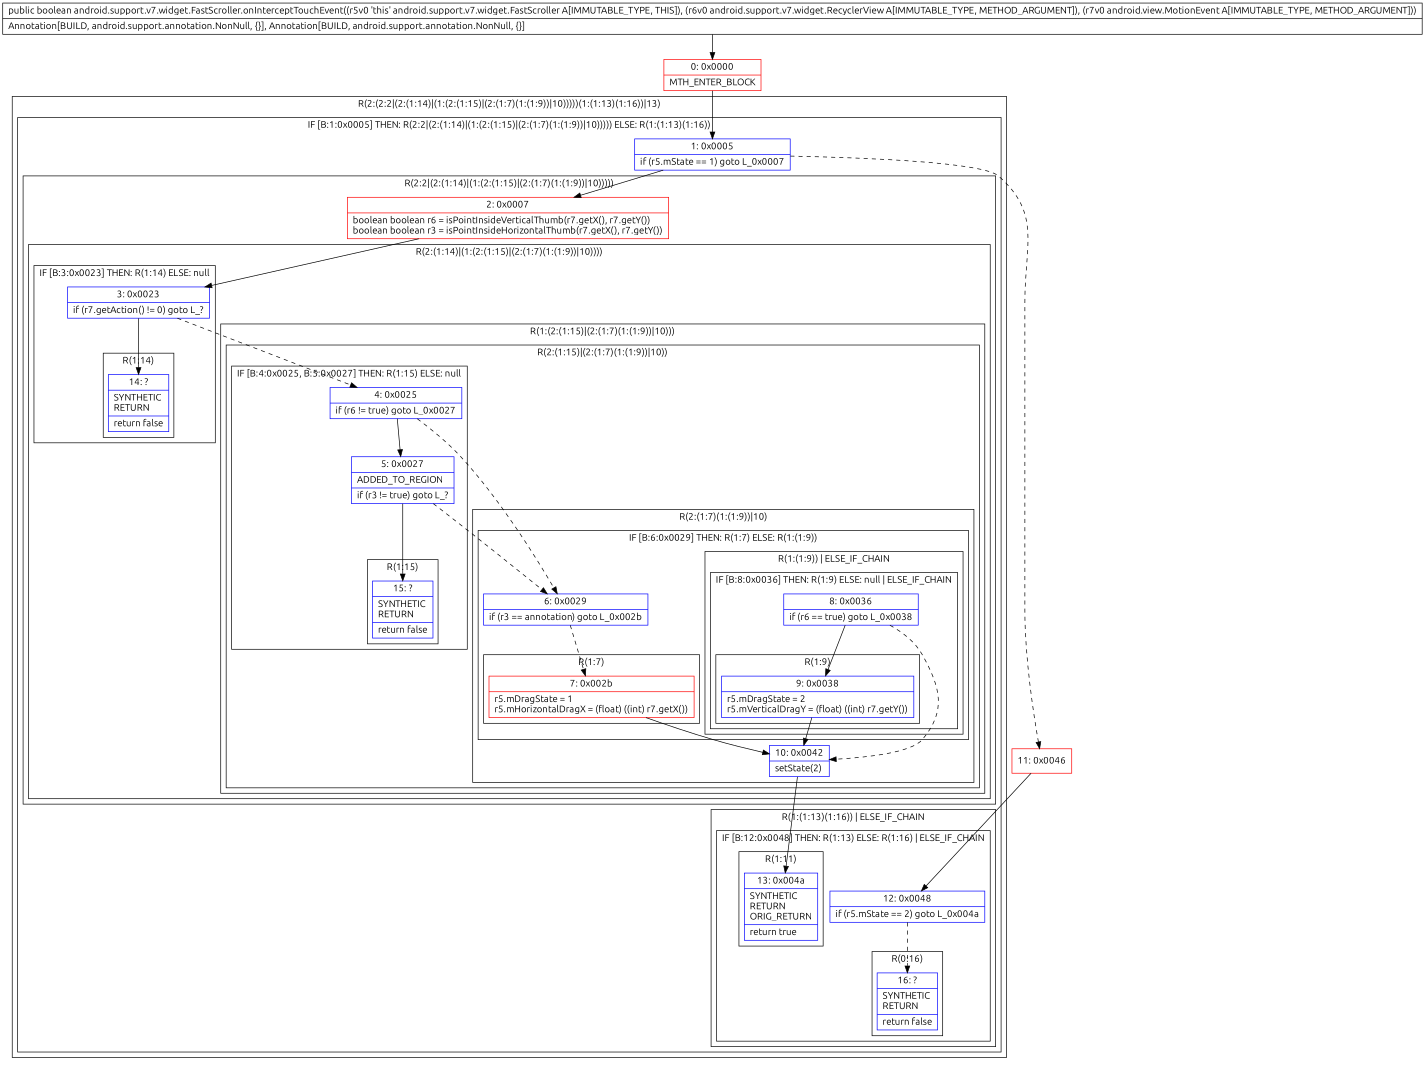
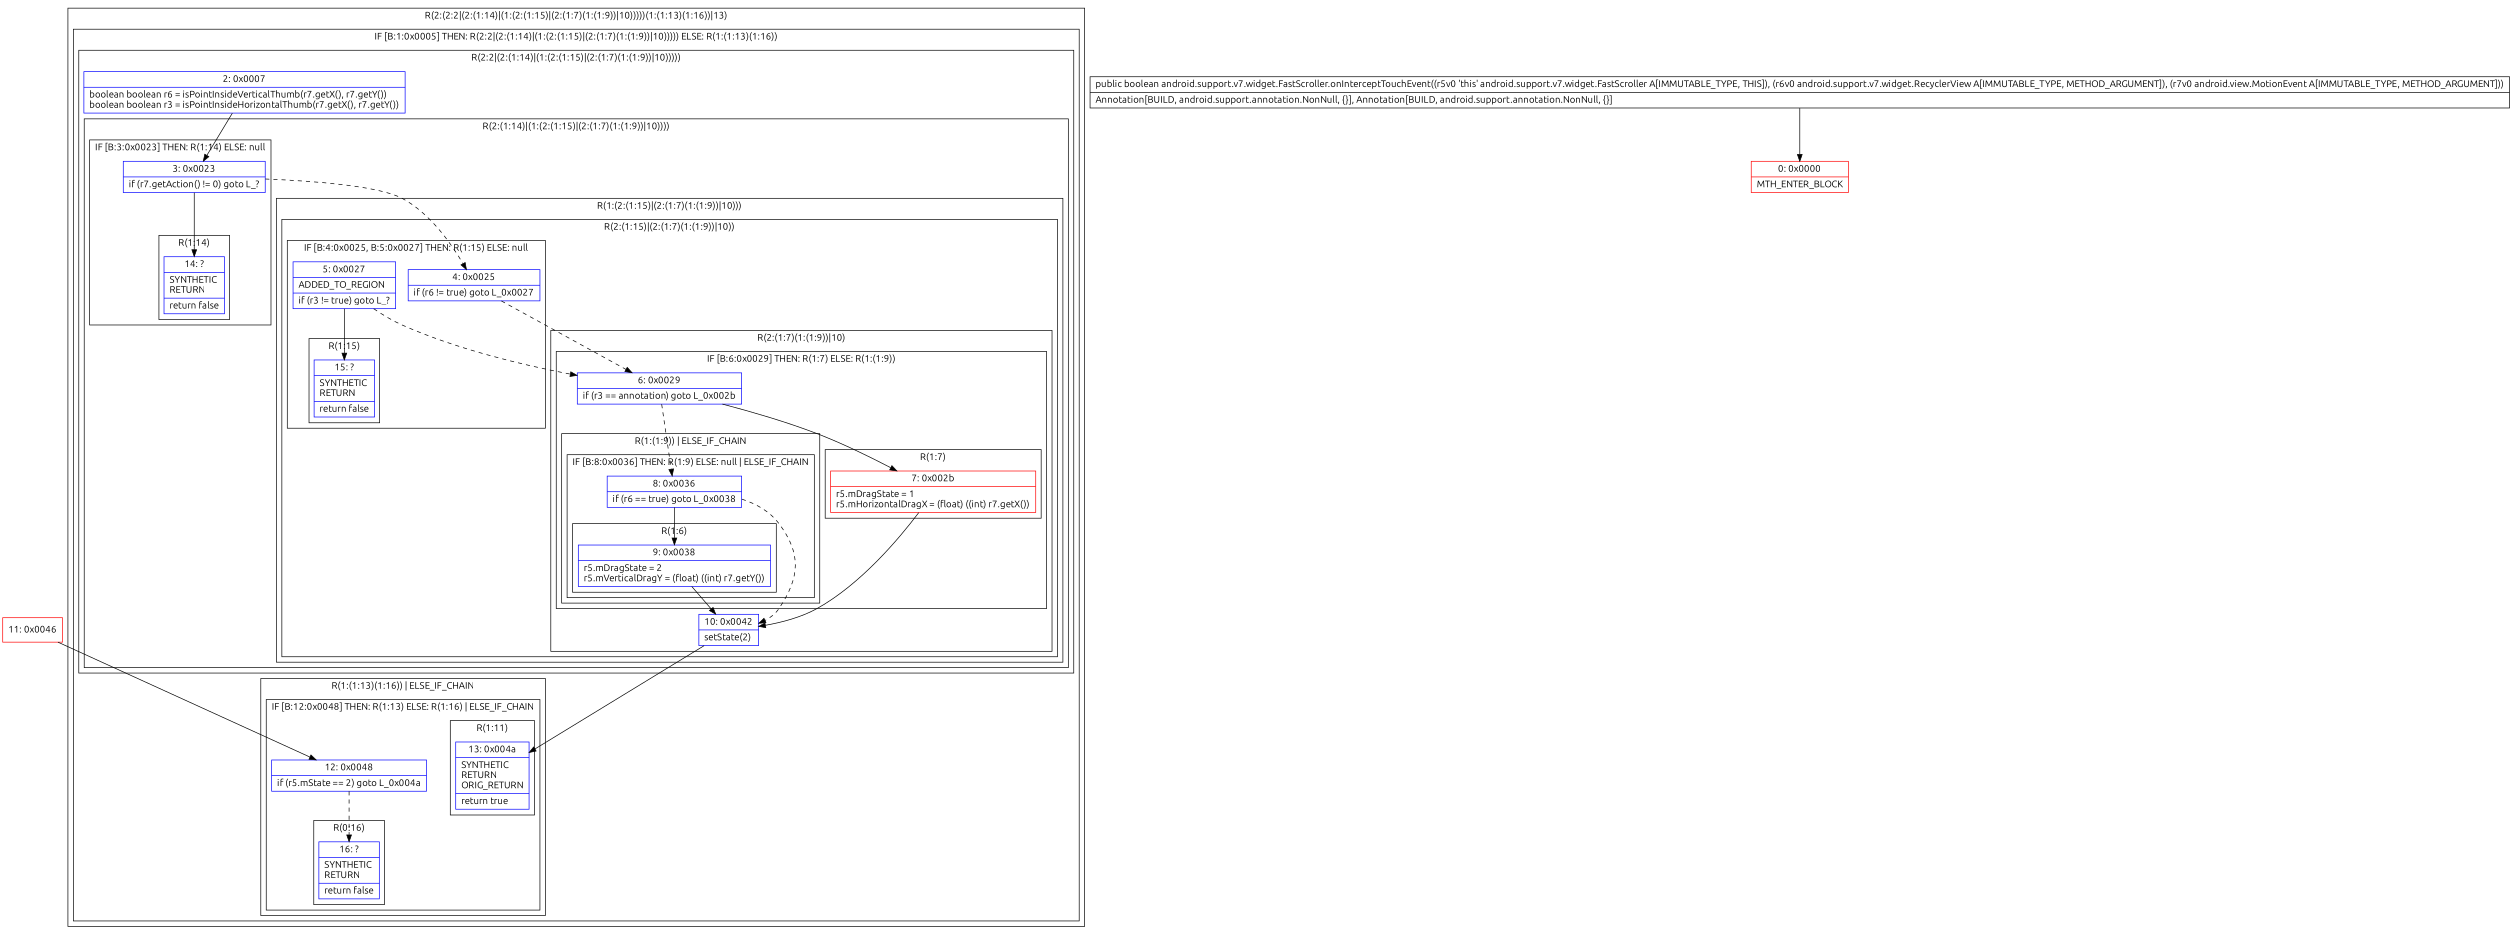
node "1: 0x0005": removed
node "2: 0x0007": color red -> blue
edge "4: 0x0025" -> "5: 0x0027": removed
edge "6: 0x0029" -> "8: 0x0036": added
edge "6: 0x0029" -> "7: 0x002b": style dashed -> solid
cluster "R(1:9)": label "R(1:9)" -> "R(1:6)"
